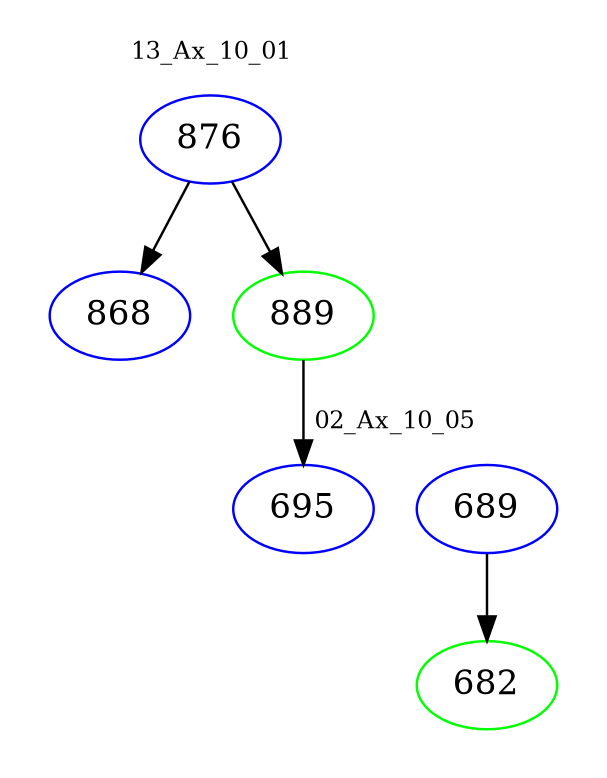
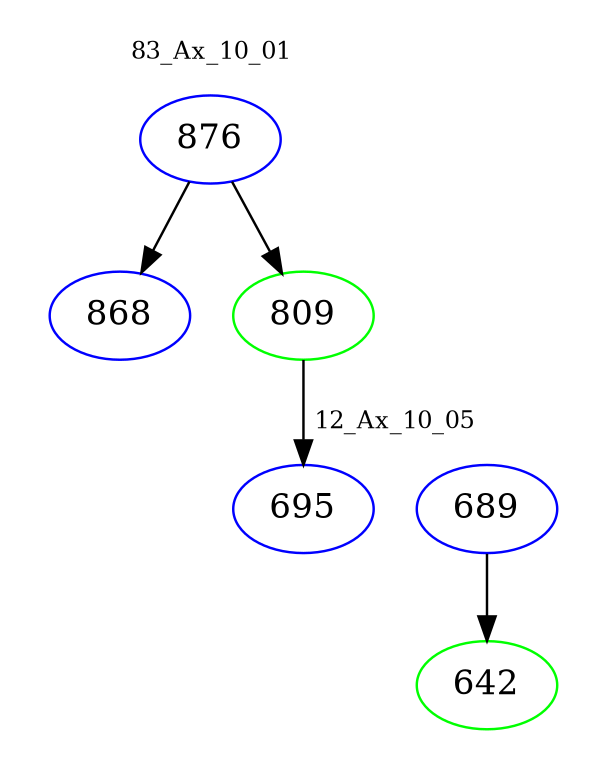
cluster "13_Ax_10_01": label "13_Ax_10_01" -> "83_Ax_10_01"
node "889": label "889" -> "809"
cluster "02_Ax_10_05": label "02_Ax_10_05" -> "12_Ax_10_05"
node "682": label "682" -> "642"
